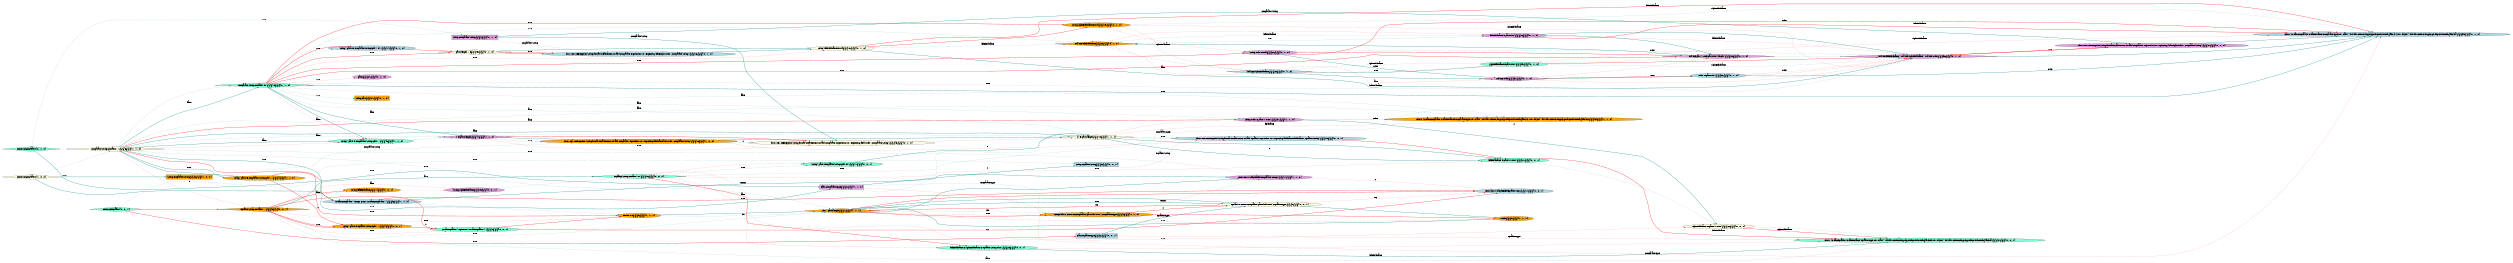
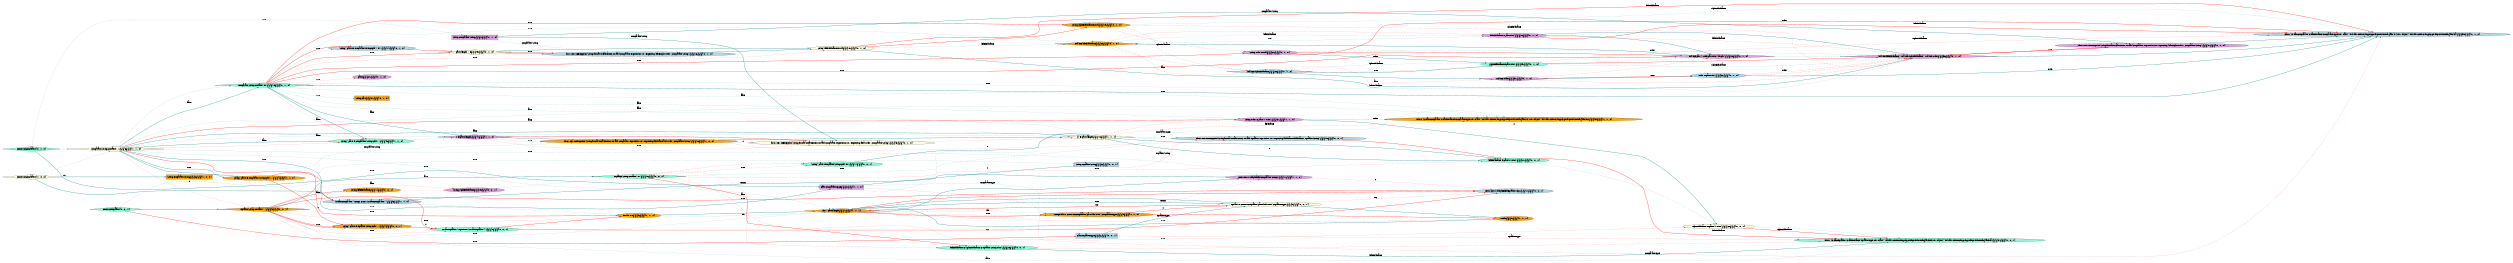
edge "String order = null@@@20@@@['0', '1', '0']" -> "null == order@@@31@@@['0', '1', '0']": now "String order = null@@@20@@@['0', '1', '0']" -> "rightFieldName = part.trim()@@@29@@@['0', '1', '0']"
edge "constructComparator['1', '0', '0']" -> "String comparatorString@@@2@@@['1', '0', '0']": label "true" -> "idx"
